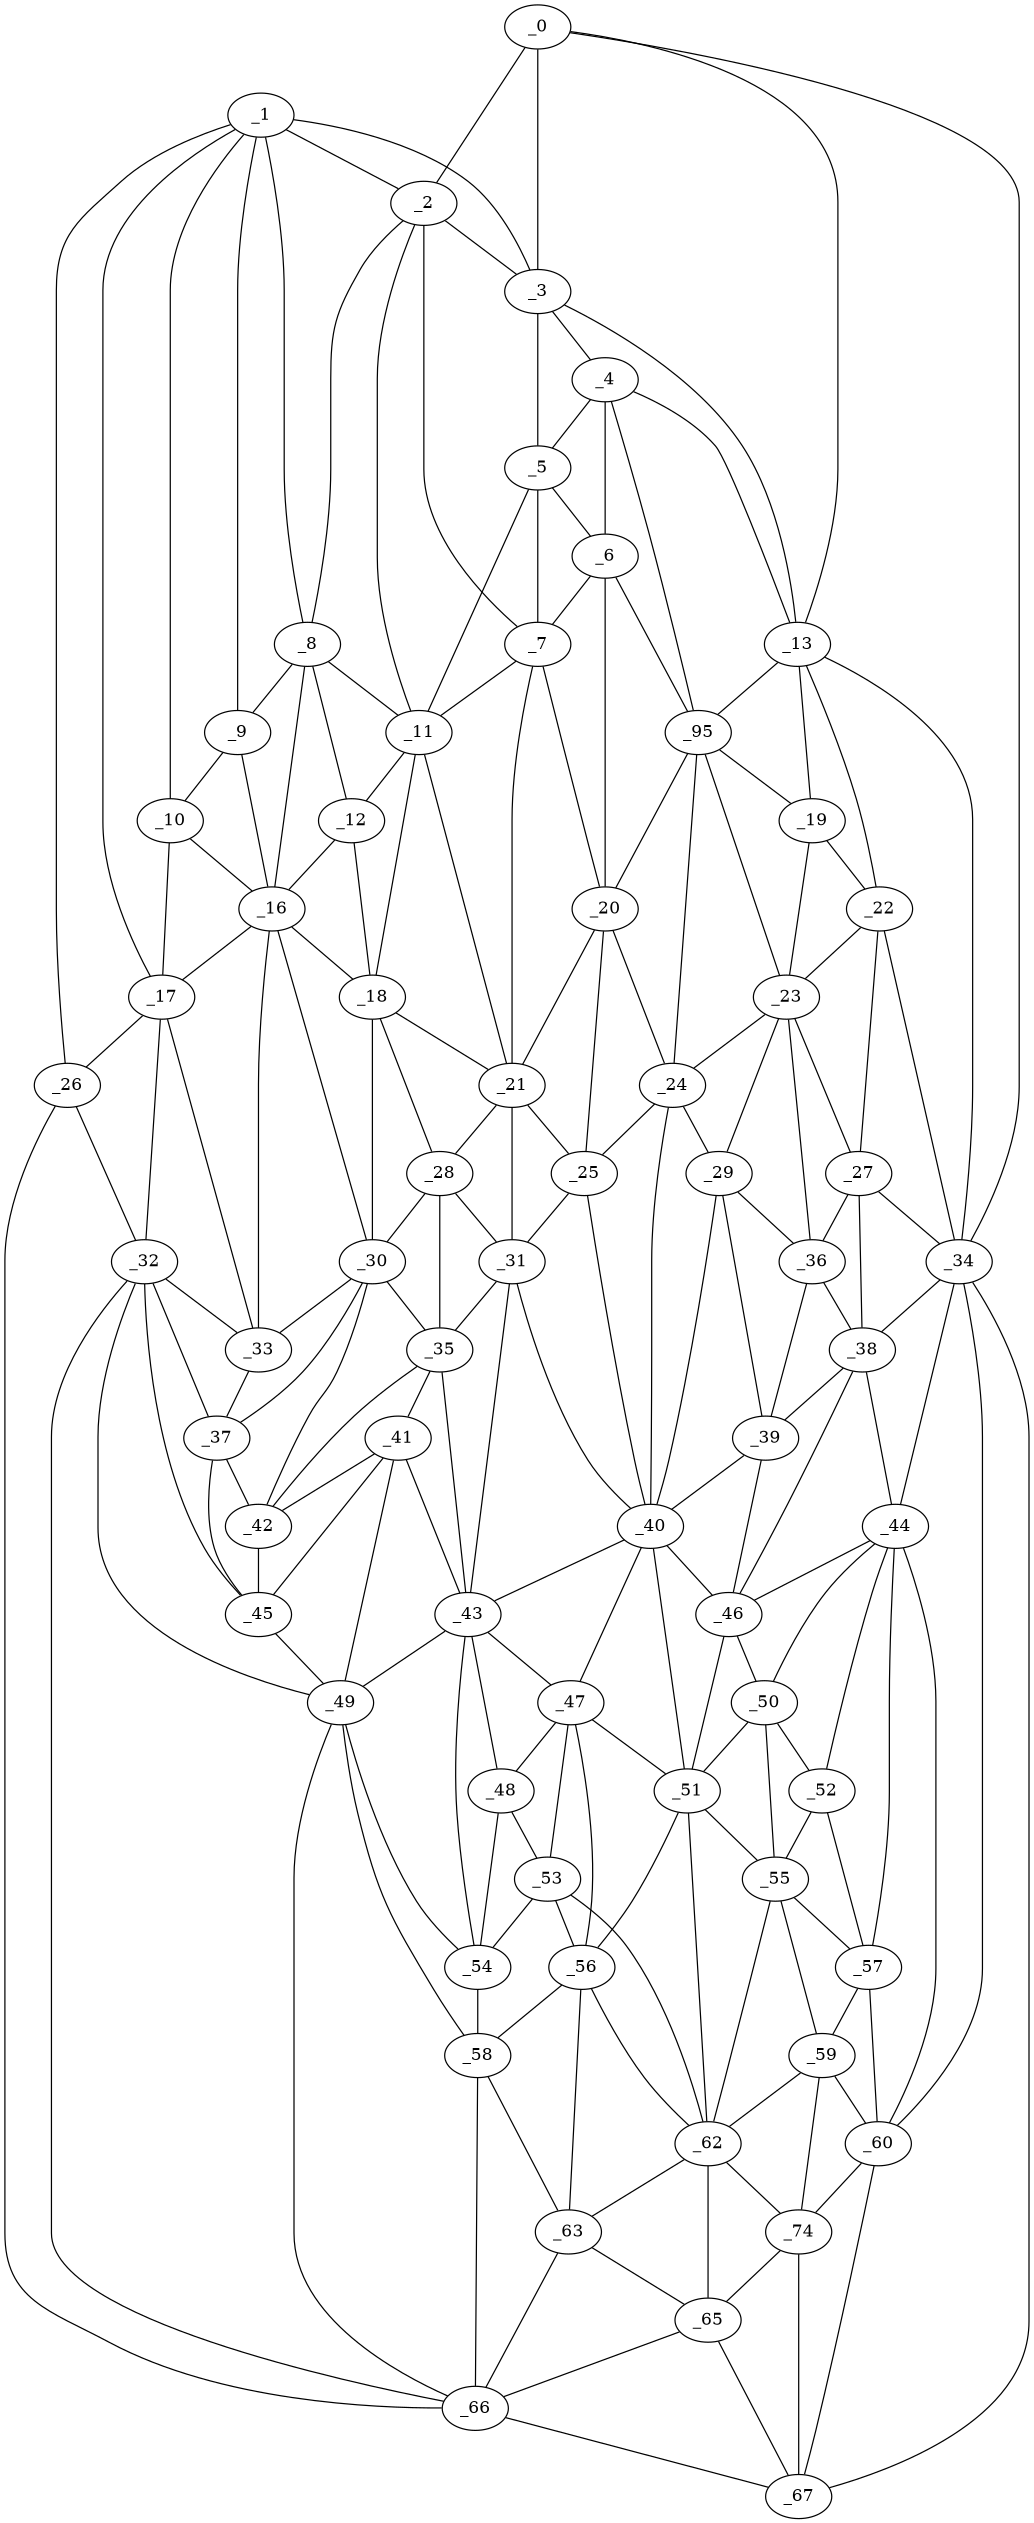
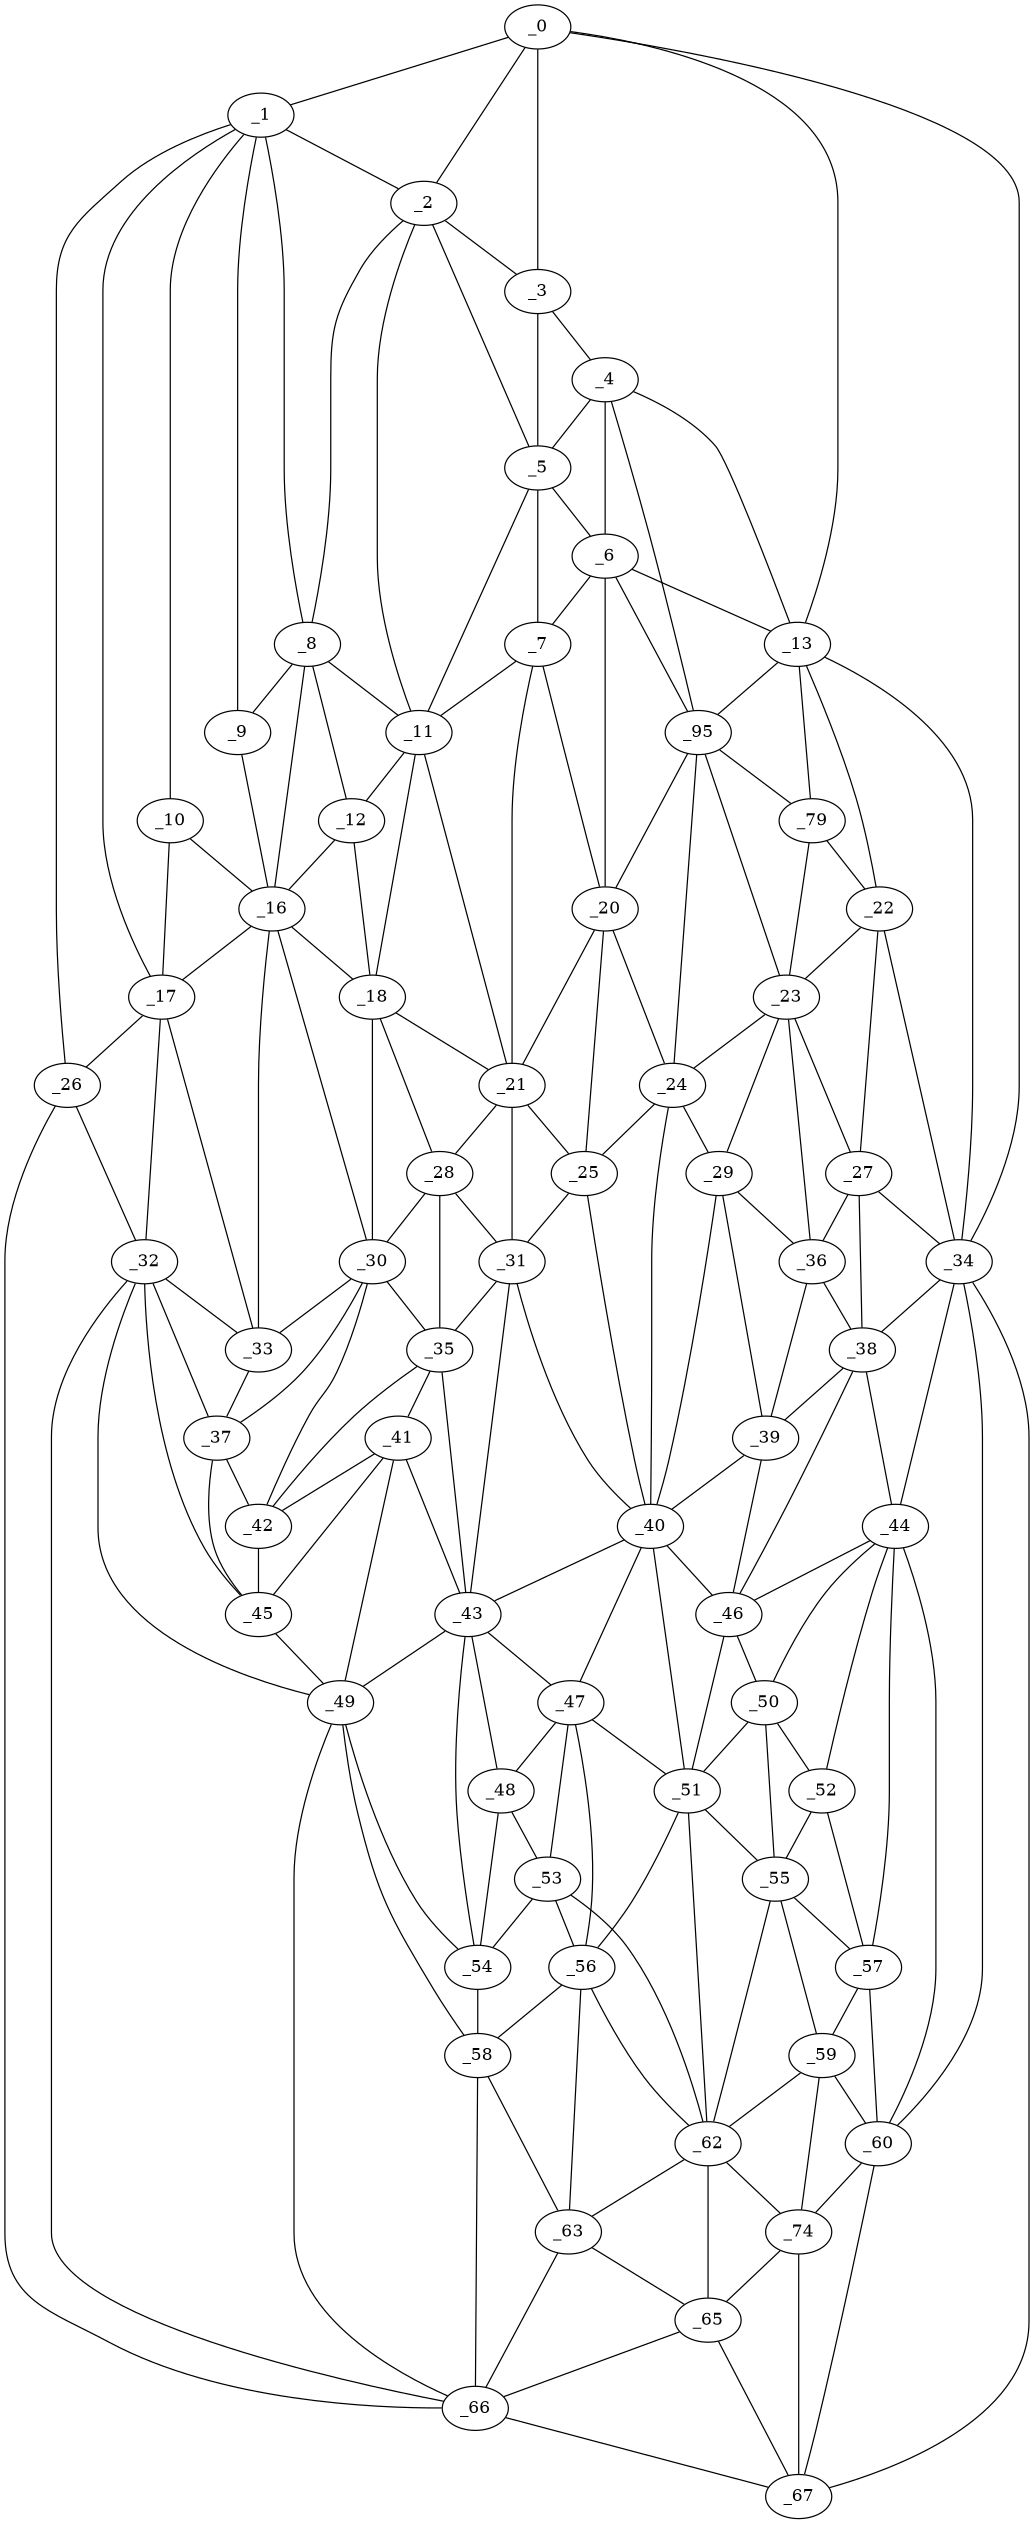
edge "_1" -- "_3": now "_1" -- "_0"
edge "_3" -- "_13": now "_6" -- "_13"
edge "_2" -- "_7": now "_2" -- "_5"
edge "_9" -- "_10": removed
node "_19": label "_19" -> "_79"
